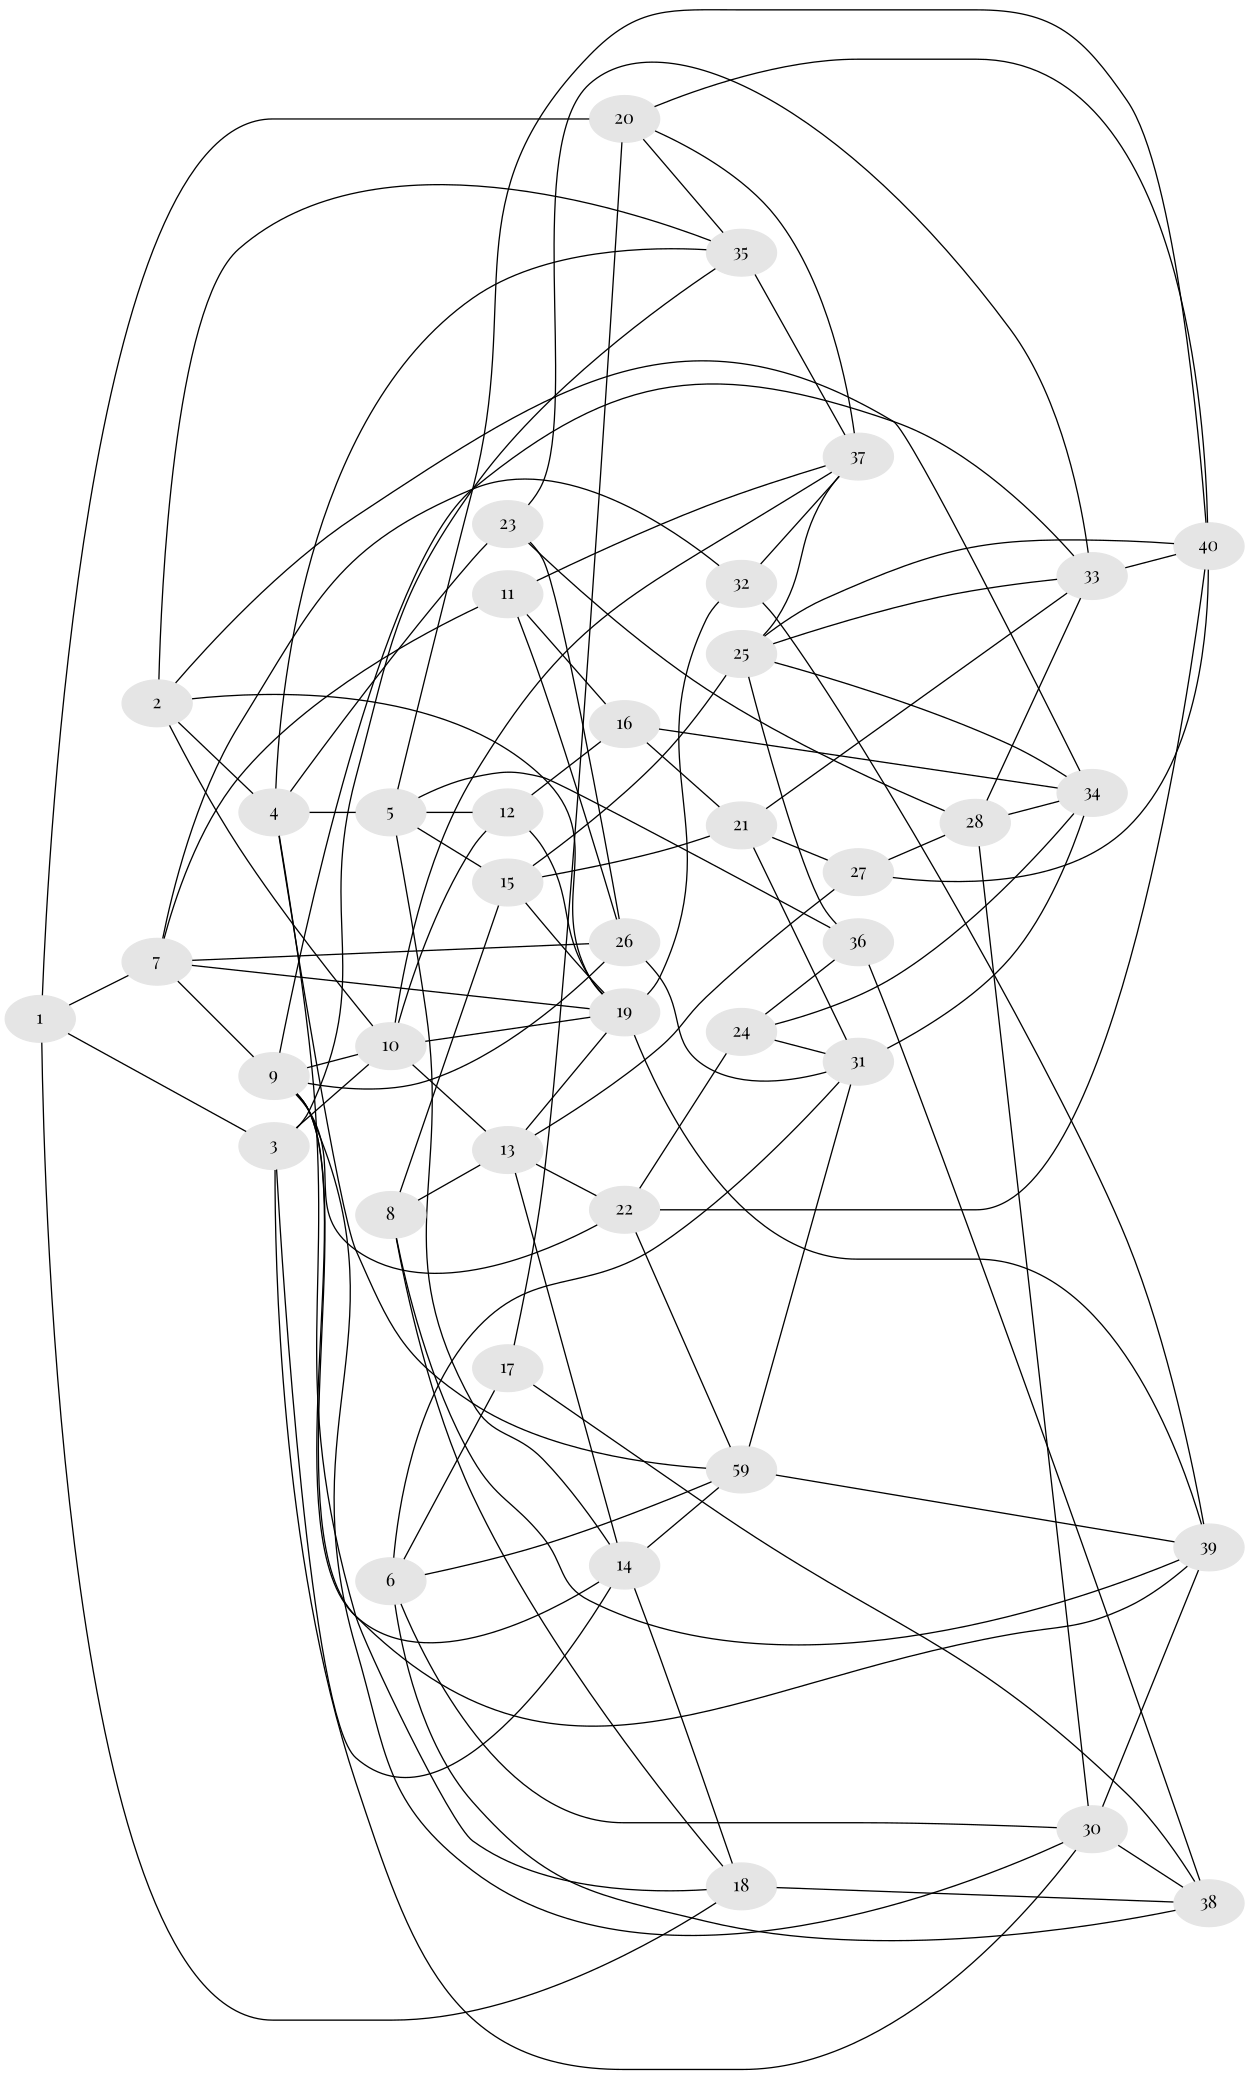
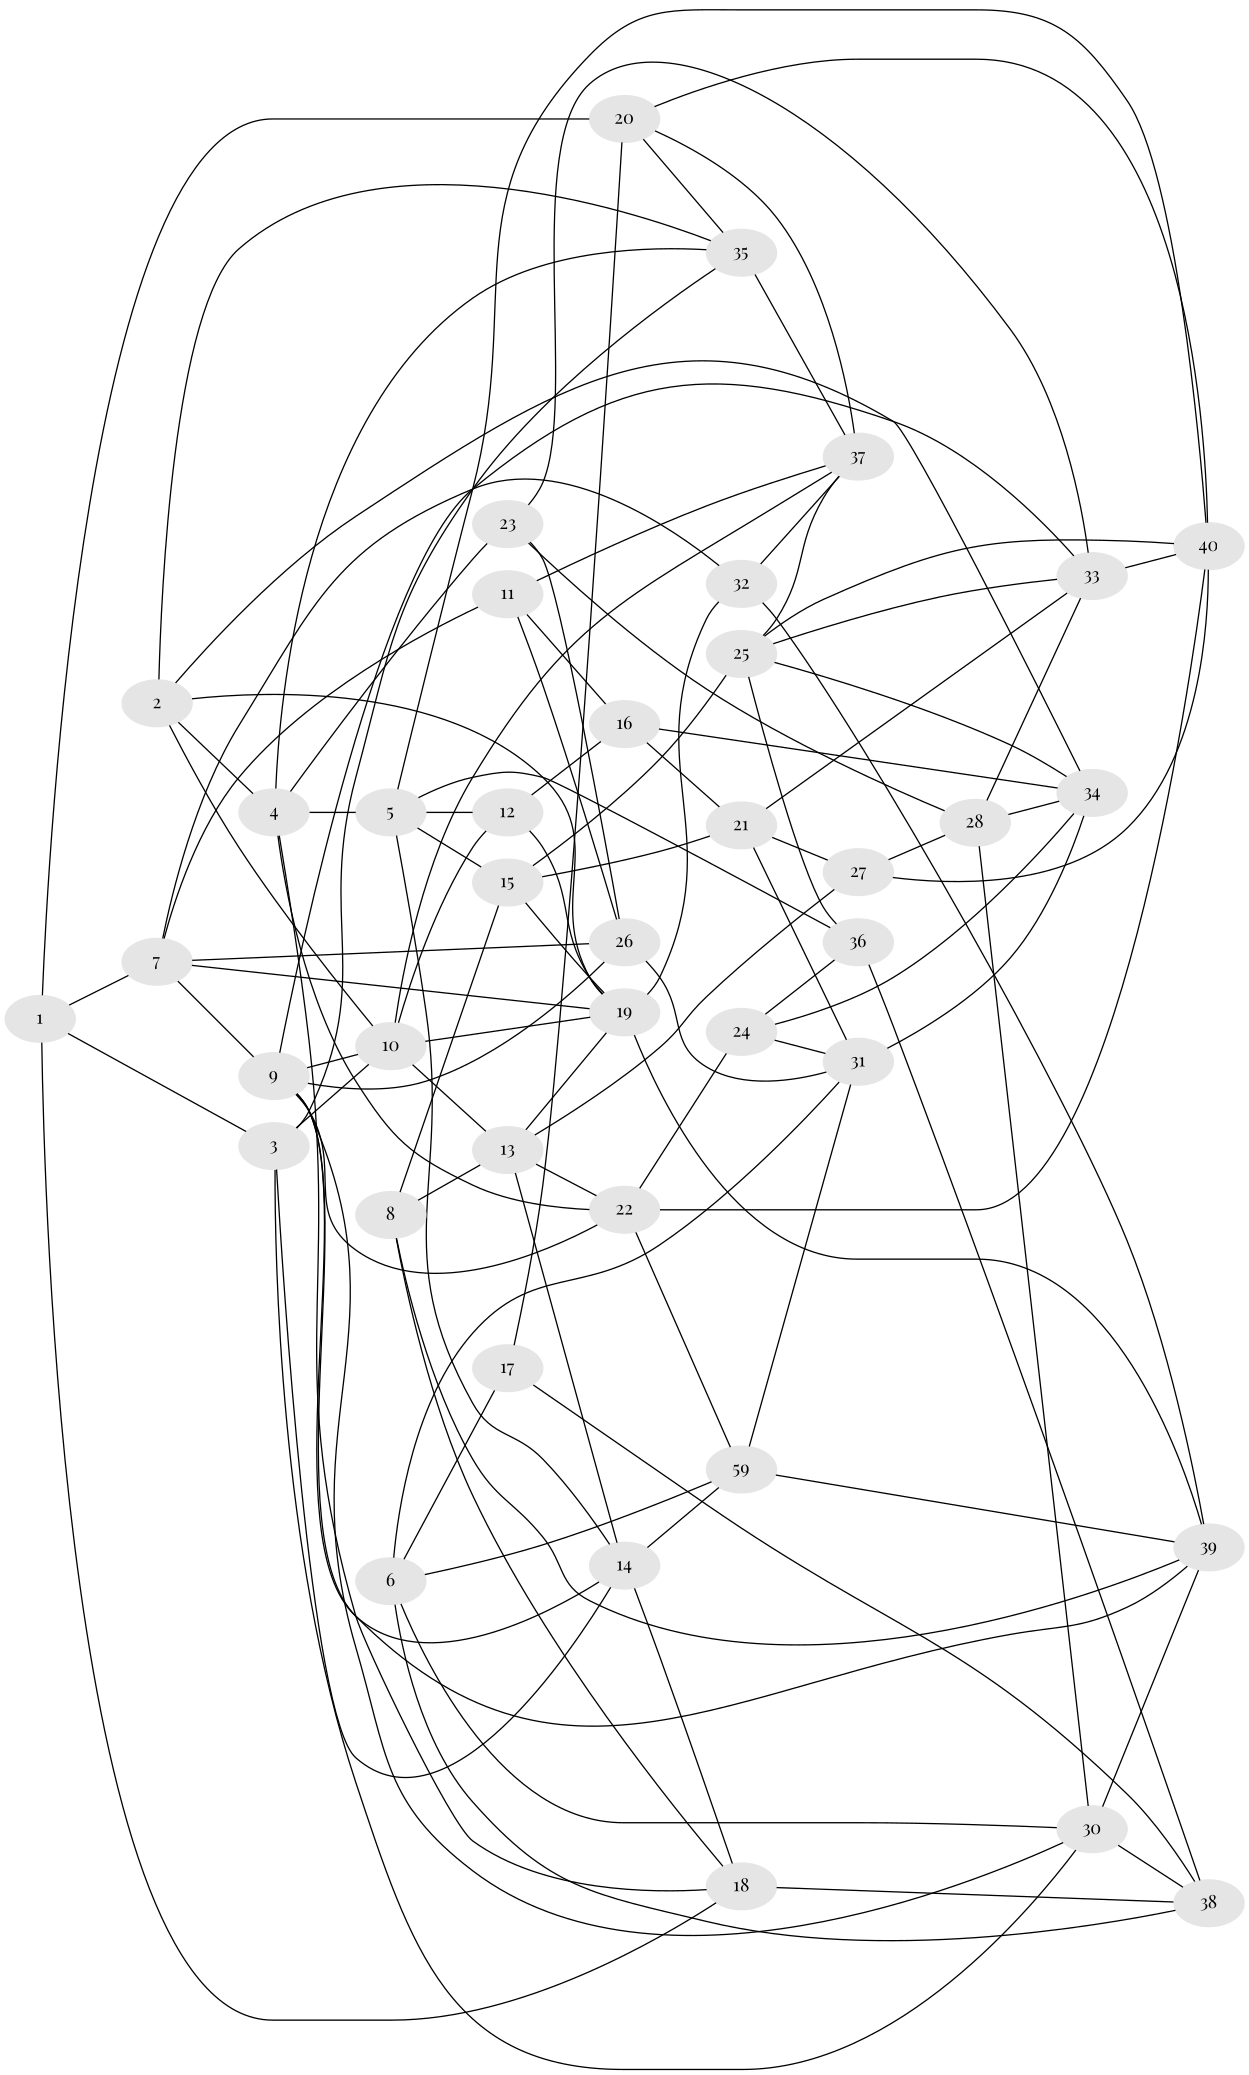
edge "4" -- "59": now "4" -- "22"
